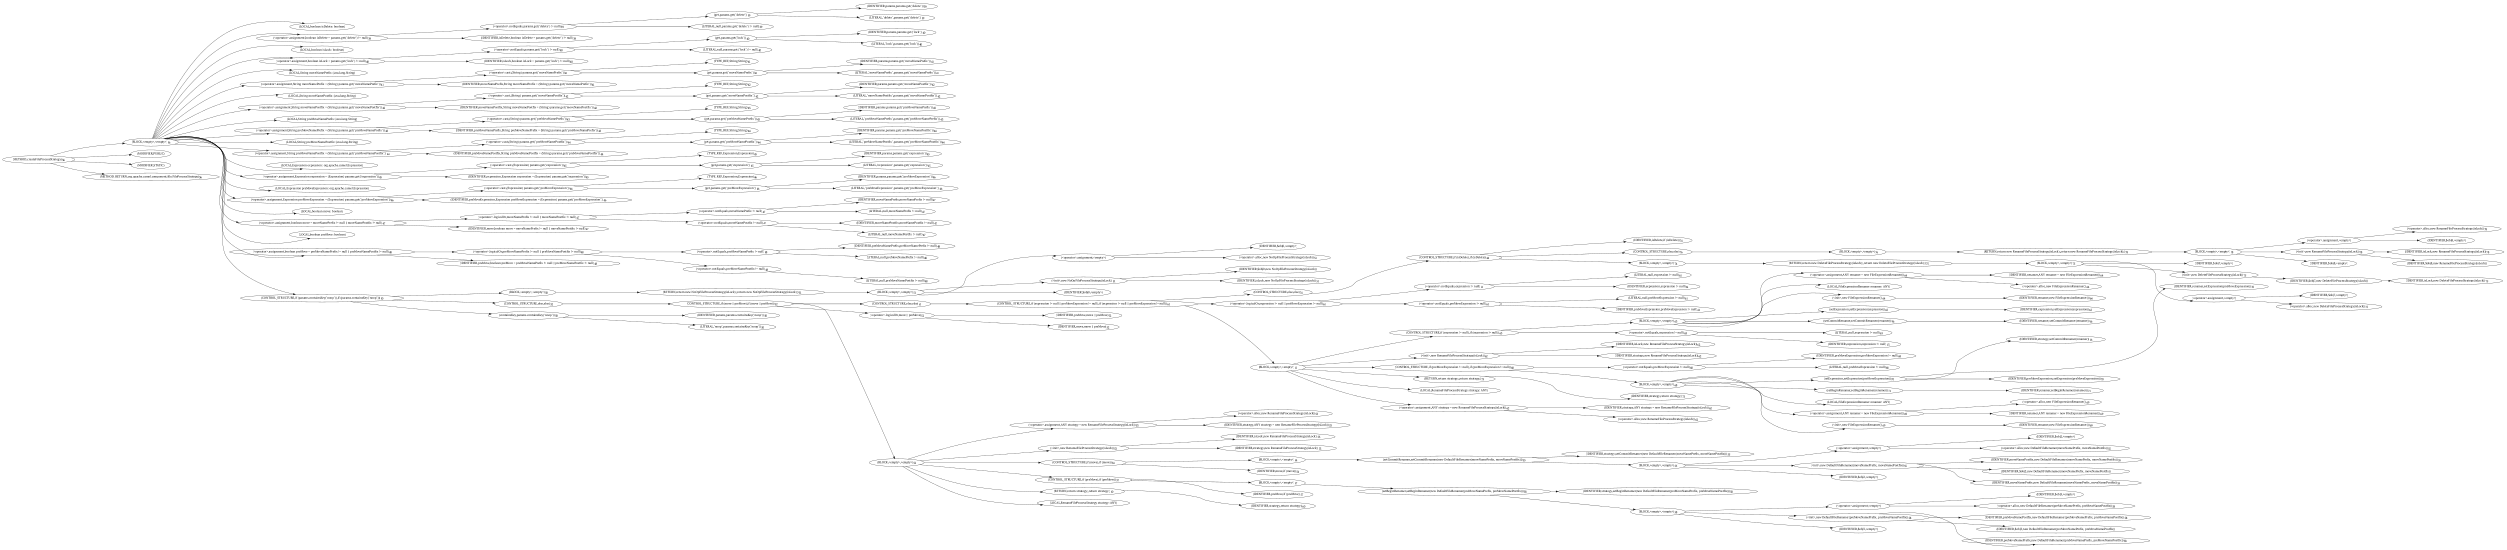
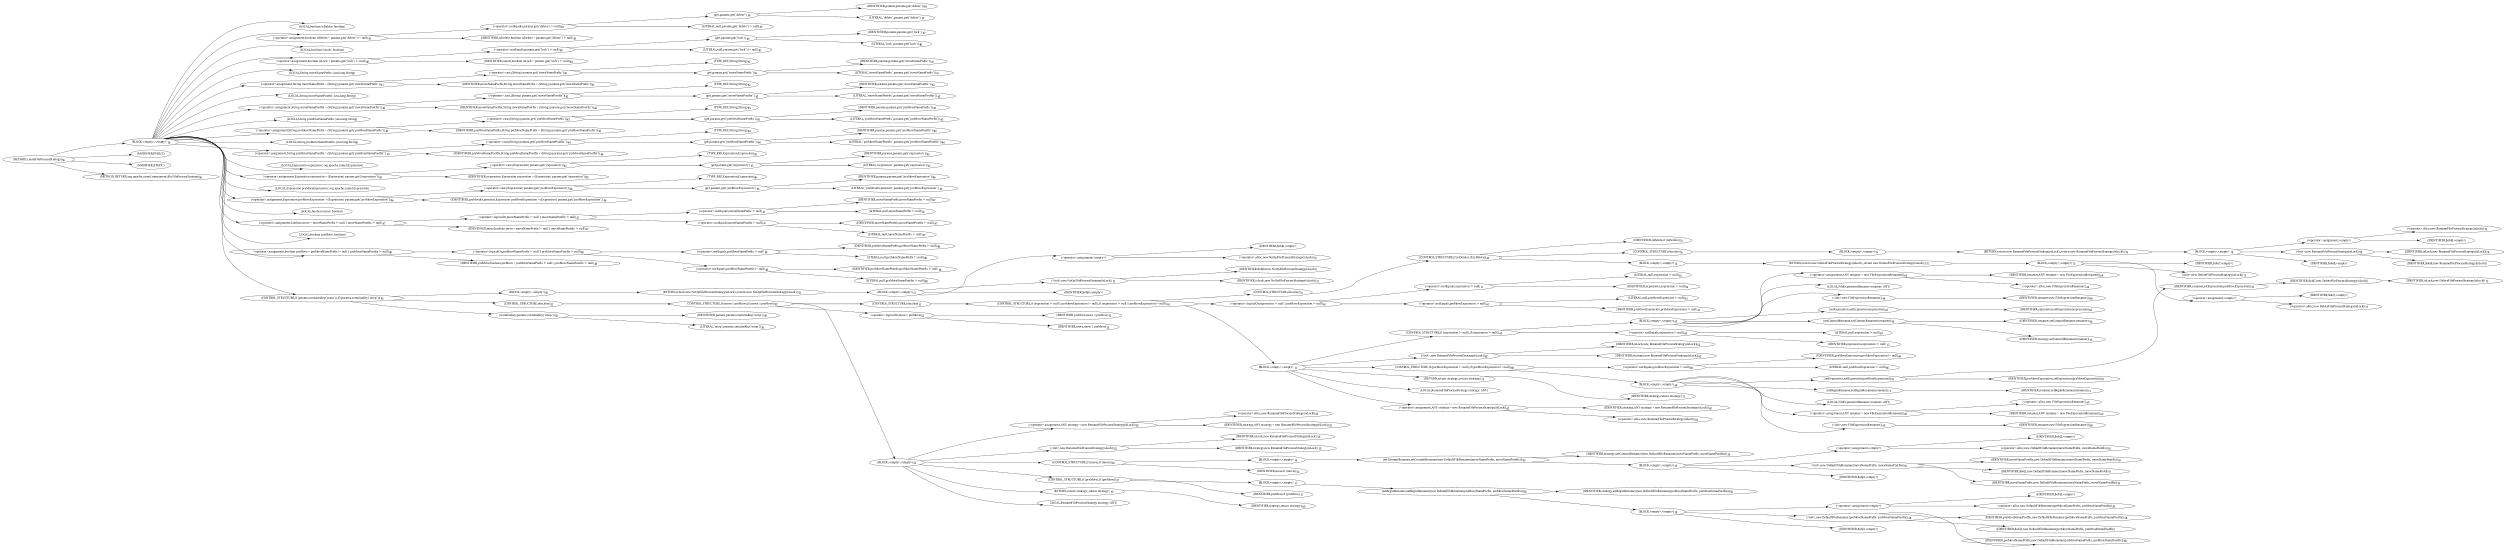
node "(IDENTIFIER,preMoveNamePostfix,preMoveNamePostfix != null)": added
edge "(<init>,new DeleteFileProcessStrategy(isLock))" -> "(IDENTIFIER,$obj7,new DeleteFileProcessStrategy(isLock))": now "(IDENTIFIER,renamer,setExpression(preMoveExpression))" -> "(IDENTIFIER,$obj7,new DeleteFileProcessStrategy(isLock))"
edge "(setExpression,setExpression(preMoveExpression))" -> "(IDENTIFIER,strategy,setCommitRenamer(renamer))": now "(setCommitRenamer,setCommitRenamer(renamer))" -> "(IDENTIFIER,strategy,setCommitRenamer(renamer))"
